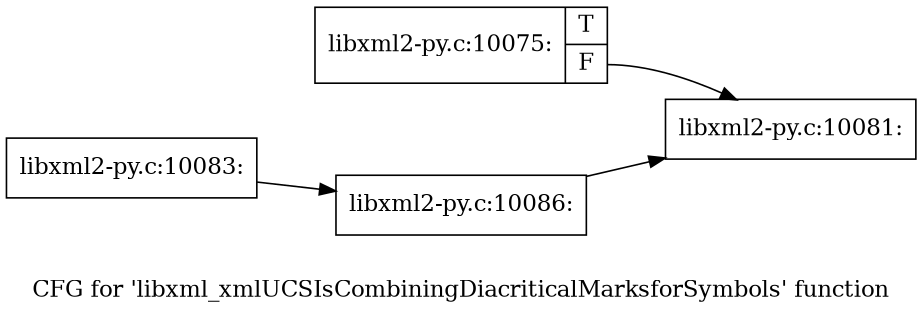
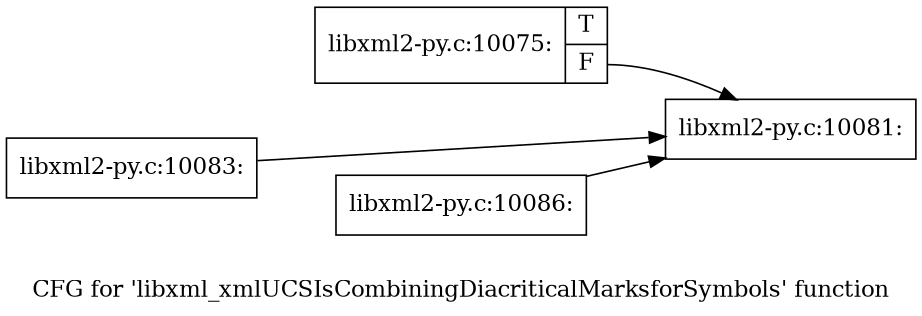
edge "libxml2-py.c:10083:" -> "libxml2-py.c:10086:": now "libxml2-py.c:10083:" -> "libxml2-py.c:10081:"
